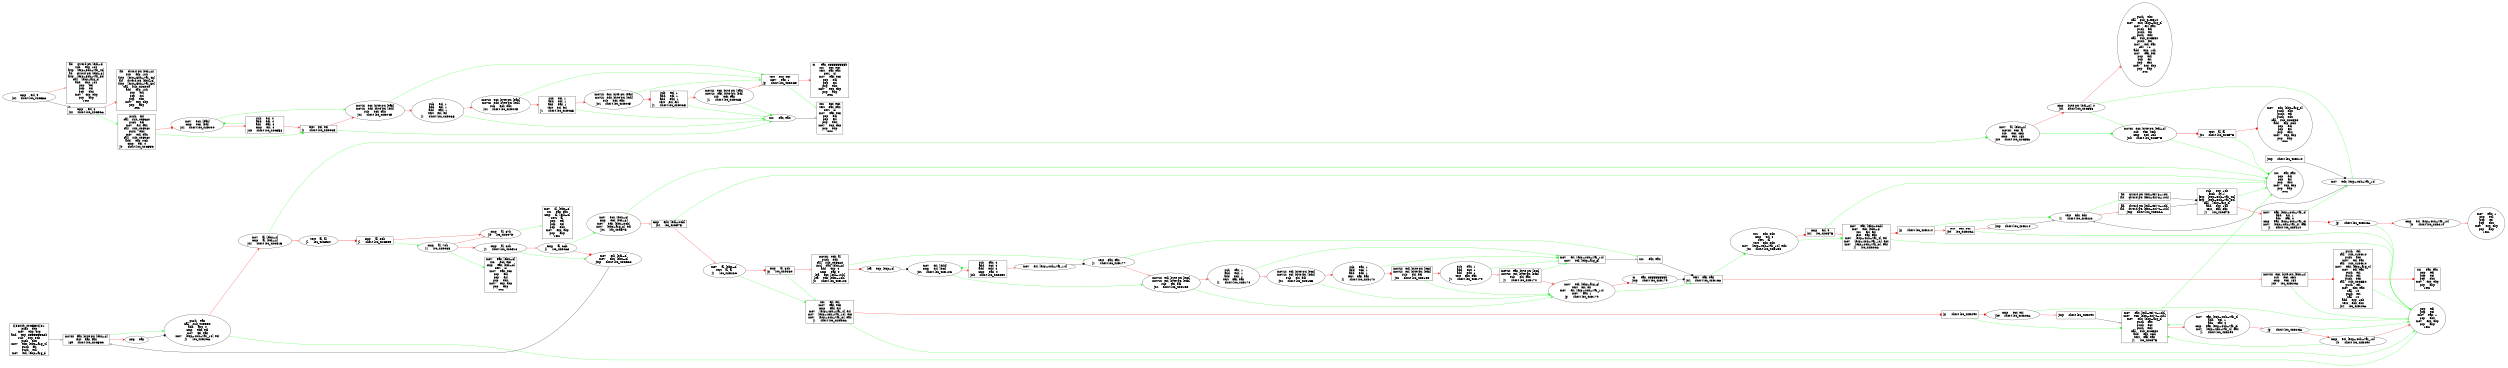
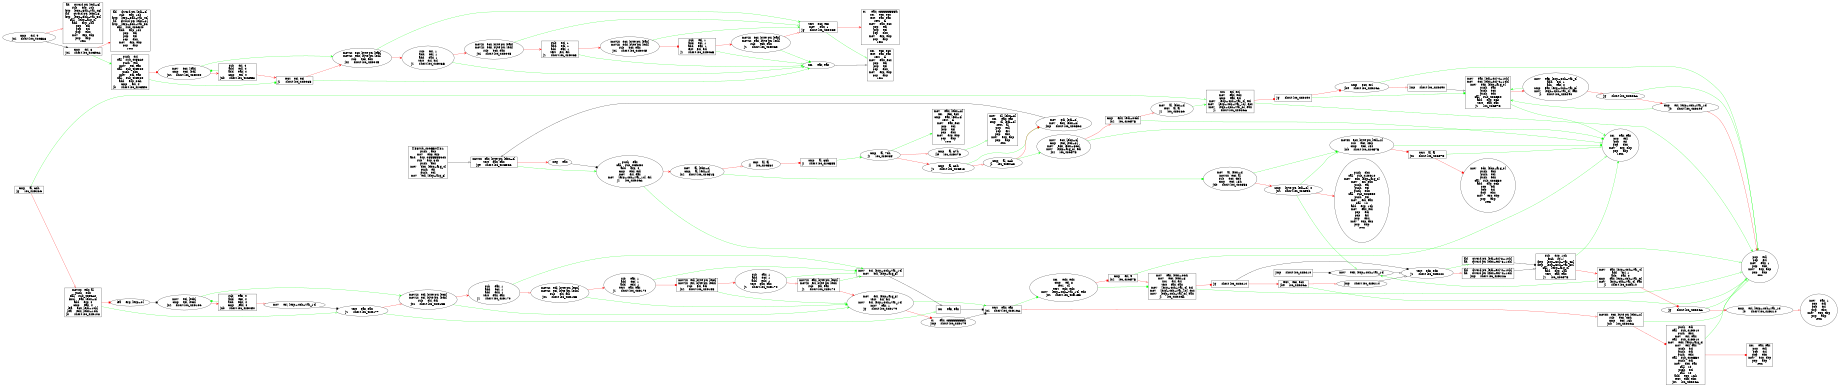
edge "jg      short loc_42D214" -> "test    edx, edx jz      short loc_42D222": color green -> black
edge "cmp     al, 65h jl      short loc_42CEFF" -> "cmp     al, 67h jle     loc_42D07D": removed
edge "mov     al, [ebx+2] test    al, al jz      loc_42D26C" -> "cmp     al, 62h jg      loc_42D26C": removed
